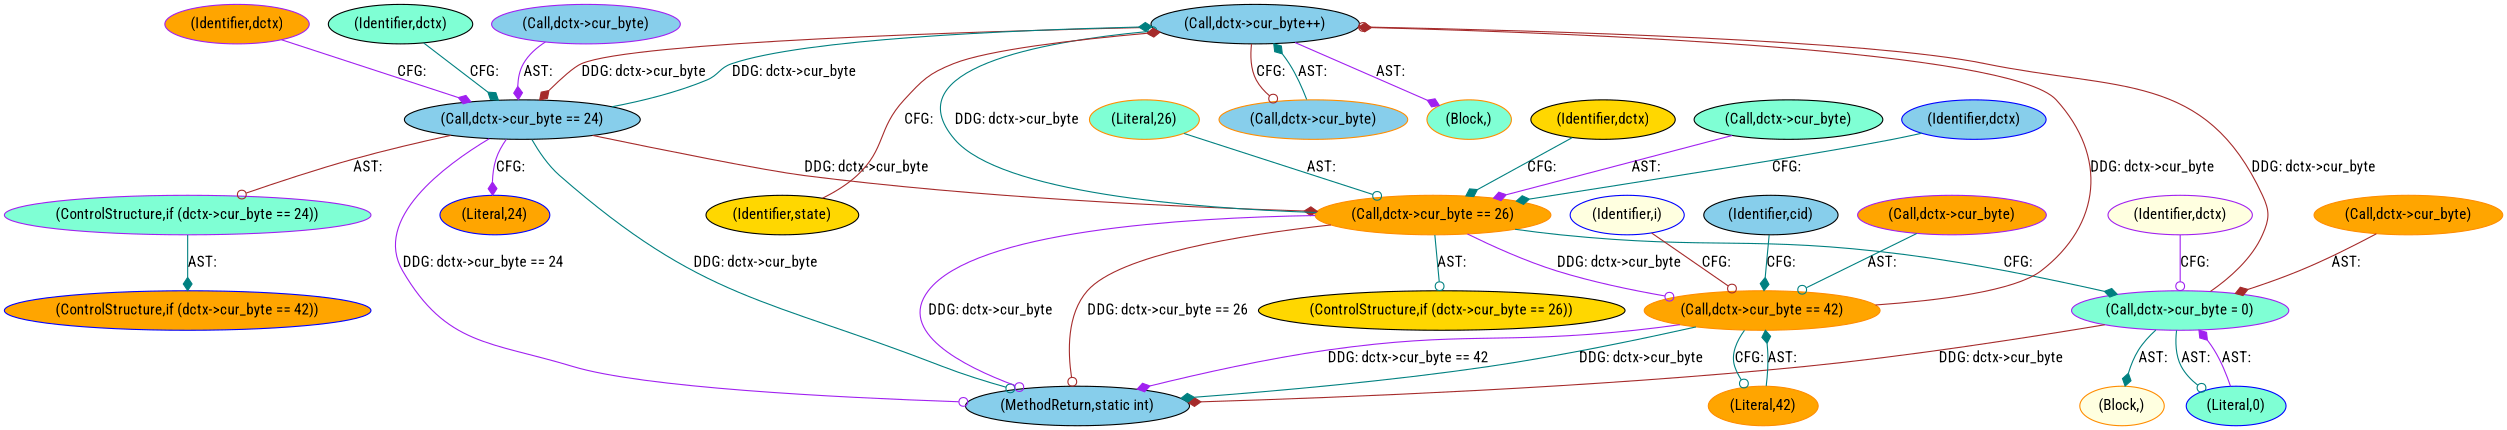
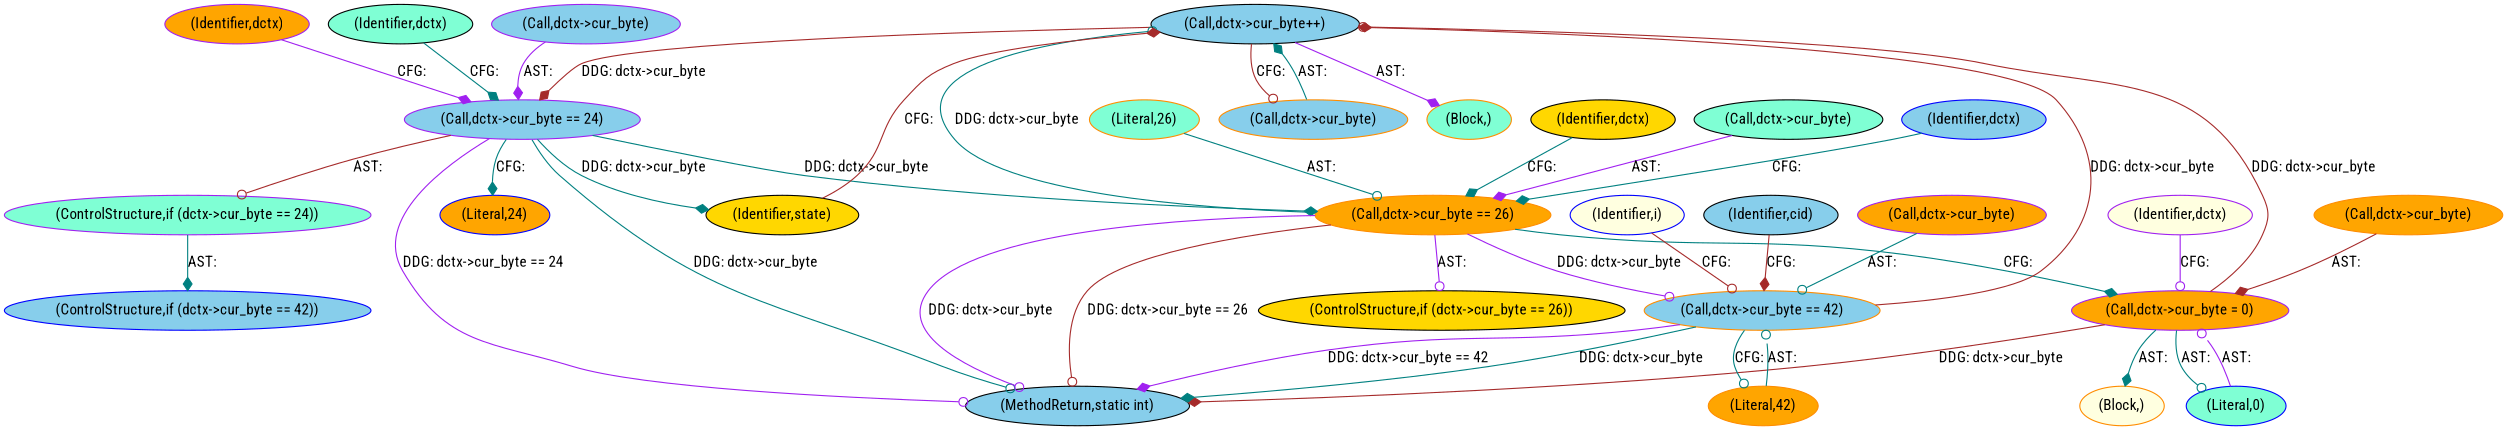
edge "(Call,dctx->cur_byte == 24)" -> "(Call,dctx->cur_byte++)": now "(Call,dctx->cur_byte == 24)" -> "(Identifier,state)"
node "(Call,dctx->cur_byte == 24)": color black -> purple
edge "(Call,dctx->cur_byte == 24)" -> "(Literal,24)": color purple -> teal
edge "(Call,dctx->cur_byte == 24)" -> "(Call,dctx->cur_byte == 26)": color brown -> teal
edge "(Identifier,cid)" -> "(Call,dctx->cur_byte == 42)": color teal -> brown
edge "(Call,dctx->cur_byte == 26)" -> "(ControlStructure,if (dctx->cur_byte == 26))": color teal -> purple
node "(ControlStructure,if (dctx->cur_byte == 42))": fillcolor orange -> skyblue
node "(Call,dctx->cur_byte == 42)": fillcolor orange -> skyblue
node "(Call,dctx->cur_byte = 0)": fillcolor aquamarine -> orange
edge "(Literal,0)" -> "(Call,dctx->cur_byte = 0)": arrowhead diamond -> odot
edge "(Literal,42)" -> "(Call,dctx->cur_byte == 42)": arrowhead diamond -> odot
